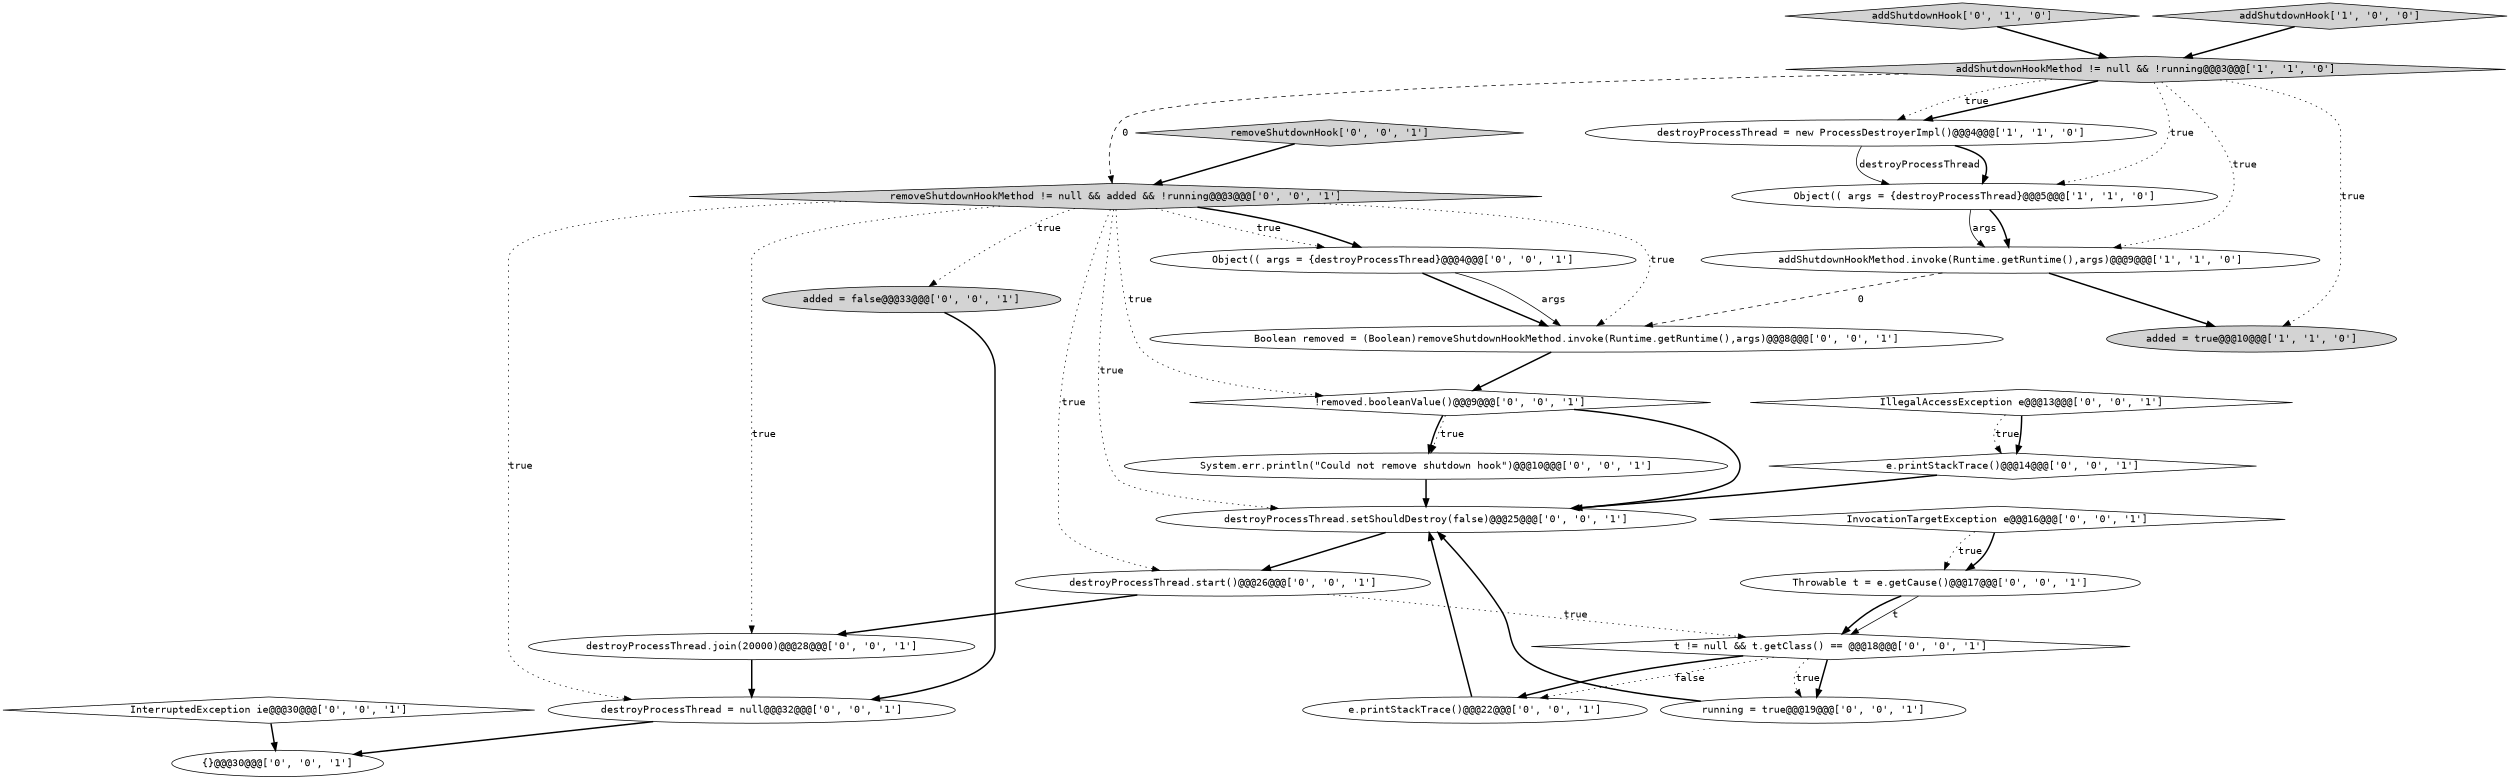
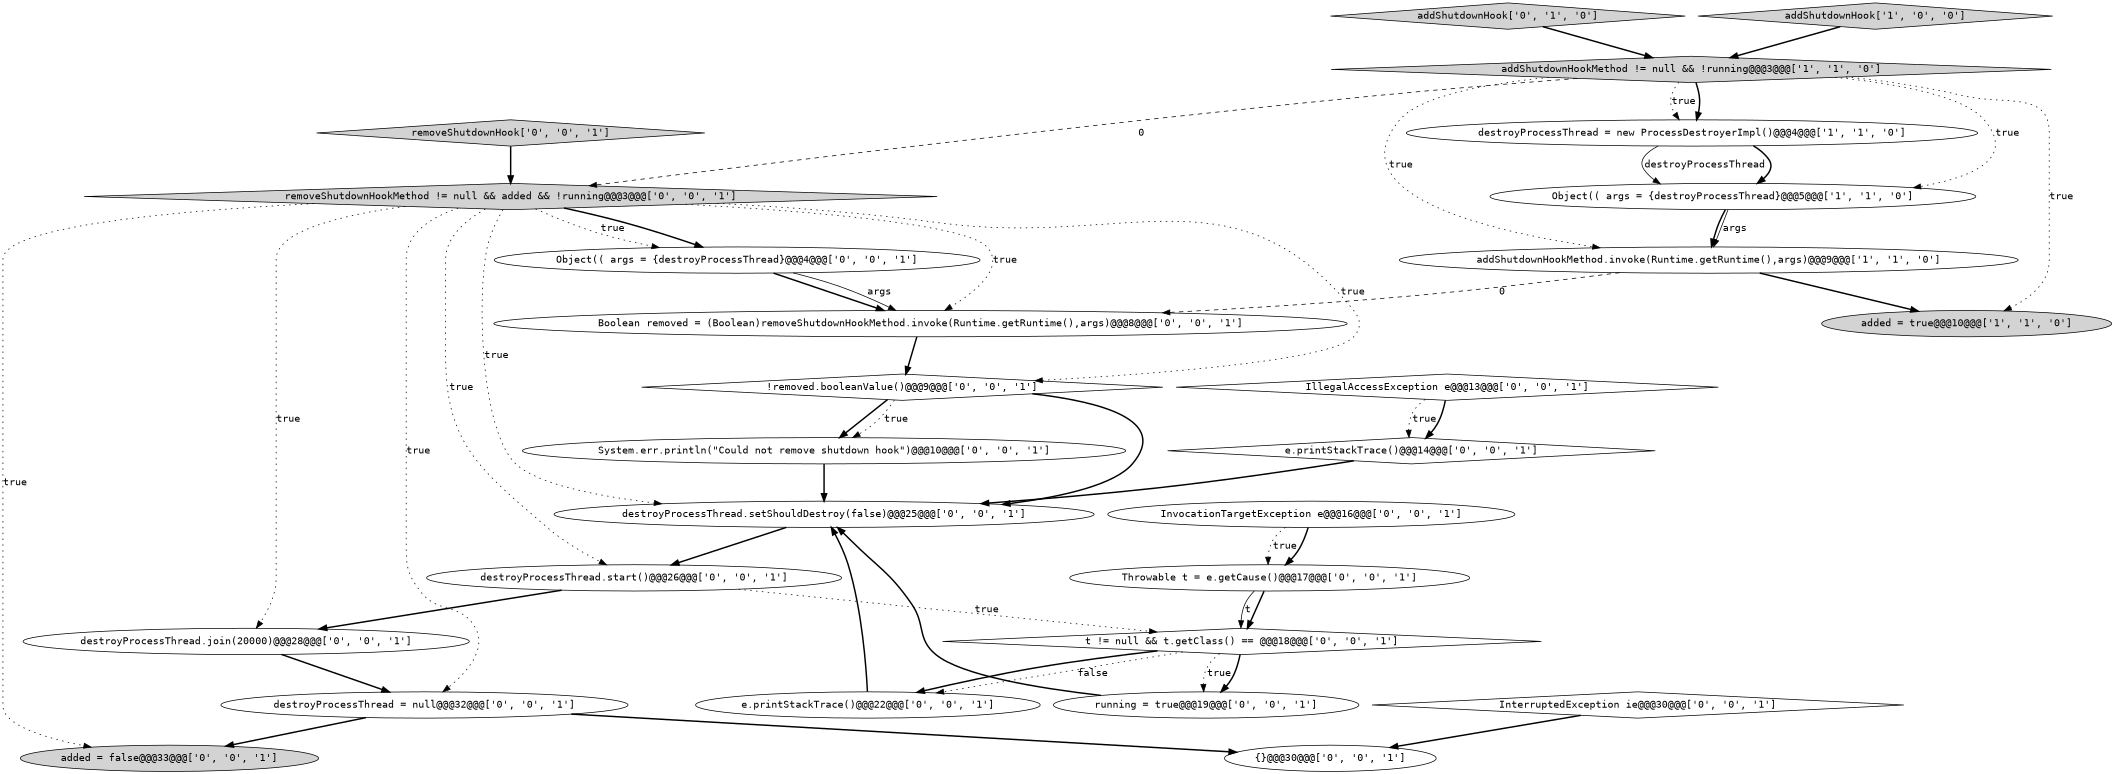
node "InvocationTargetException e@@@16@@@['0', '0', '1']": shape diamond -> ellipse
edge "added = false@@@33@@@['0', '0', '1']" -> "destroyProcessThread = null@@@32@@@['0', '0', '1']": reversed
